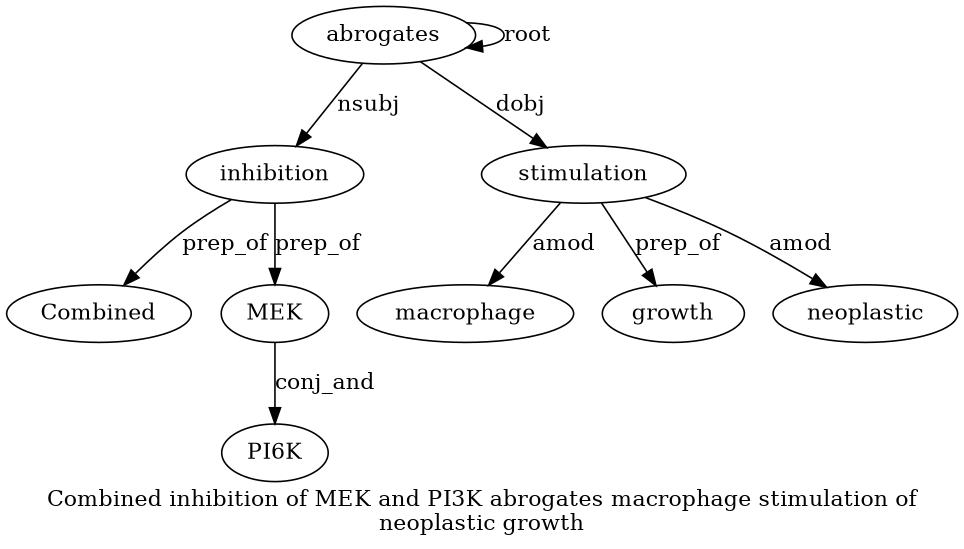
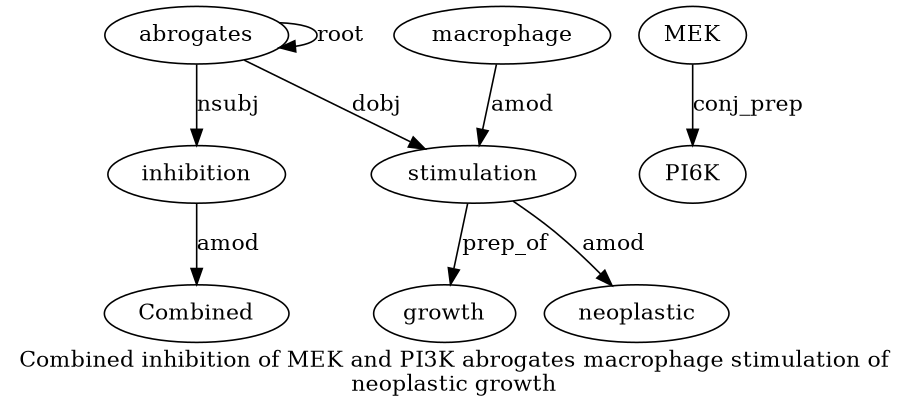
edge "inhibition" -> "MEK": removed, label "prep_of"
edge "stimulation" -> "macrophage": reversed
edge "inhibition" -> "Combined": label "prep_of" -> "amod"
edge "MEK" -> "PI6K": label "conj_and" -> "conj_prep"
